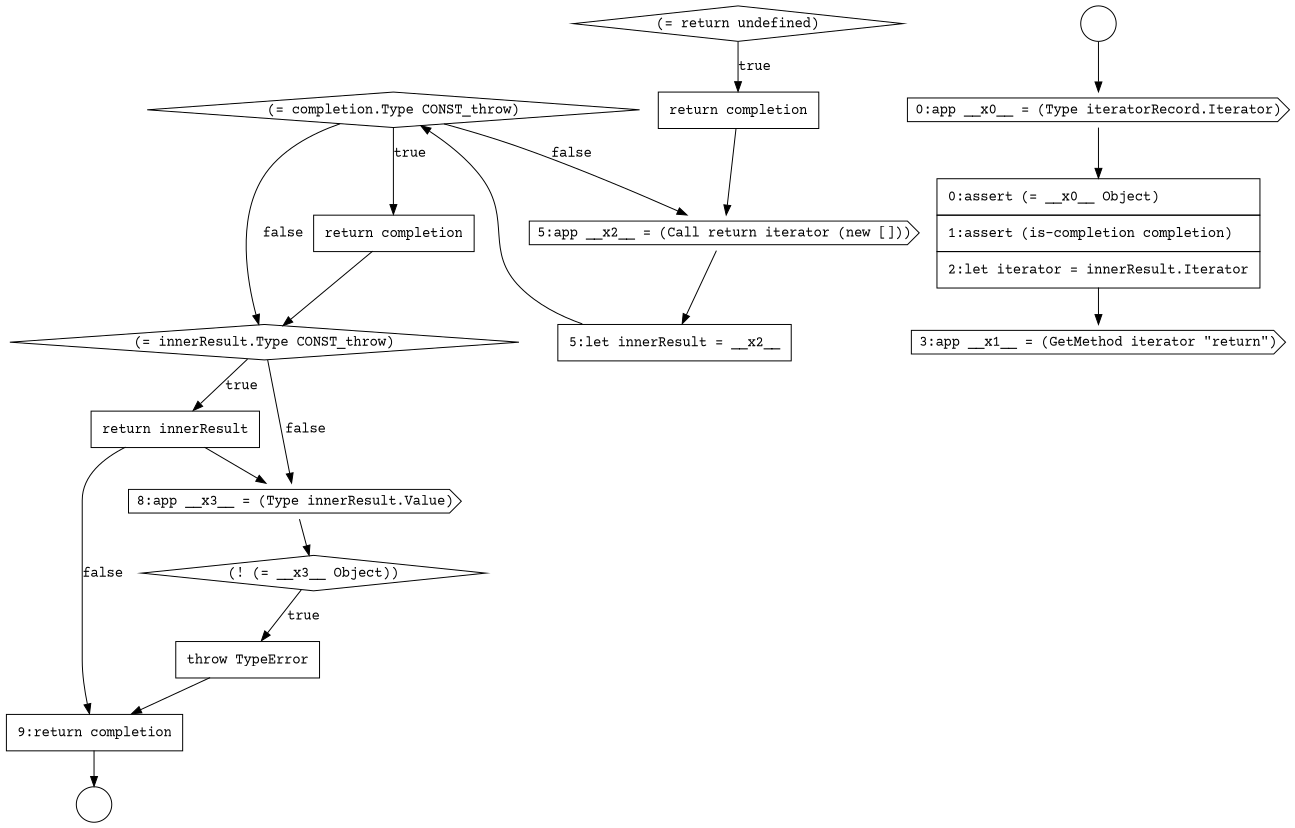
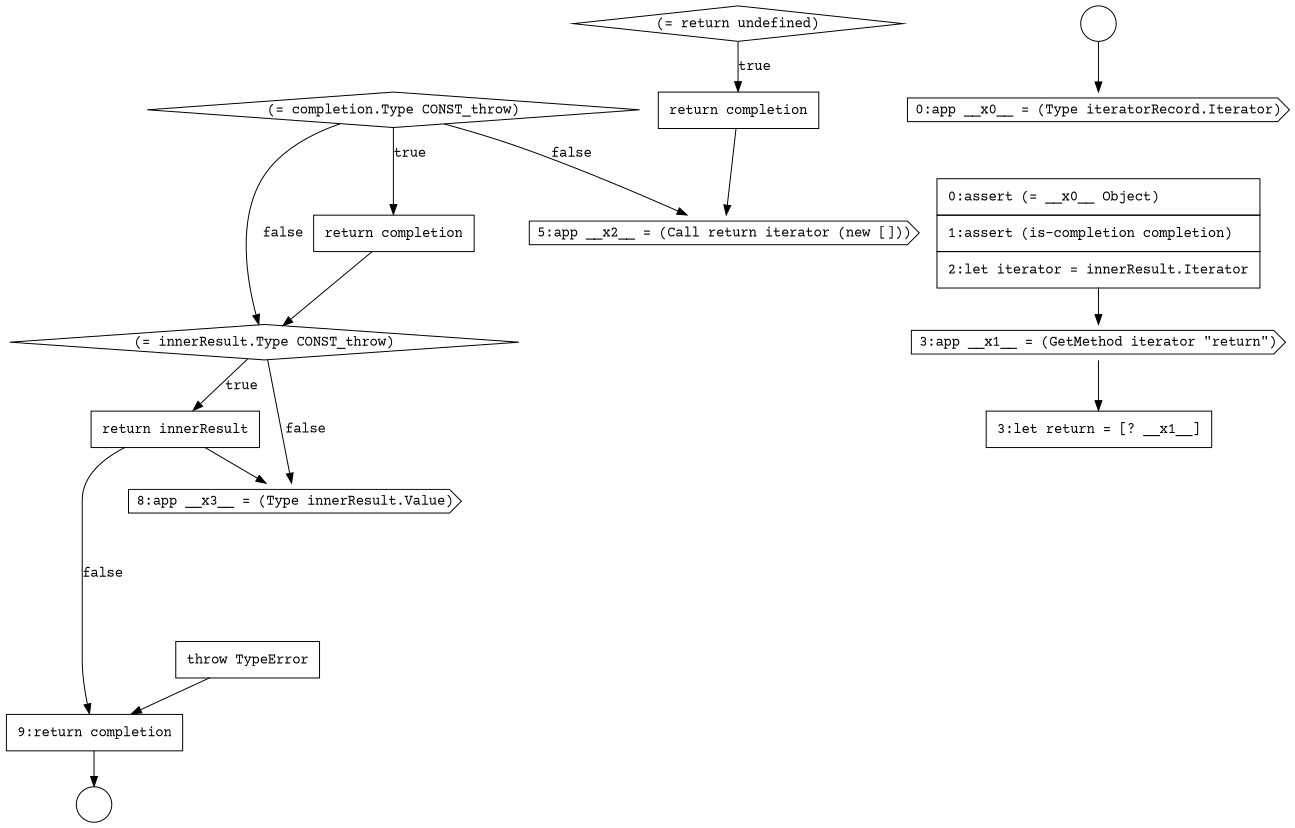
edge "0:app __x0__ = (Type iteratorRecord.Iterator)" -> "0:assert (= __x0__ Object)": removed
node "5:let innerResult = __x2__": removed
node "3:let return = [? __x1__]": added
node "(! (= __x3__ Object))": removed
